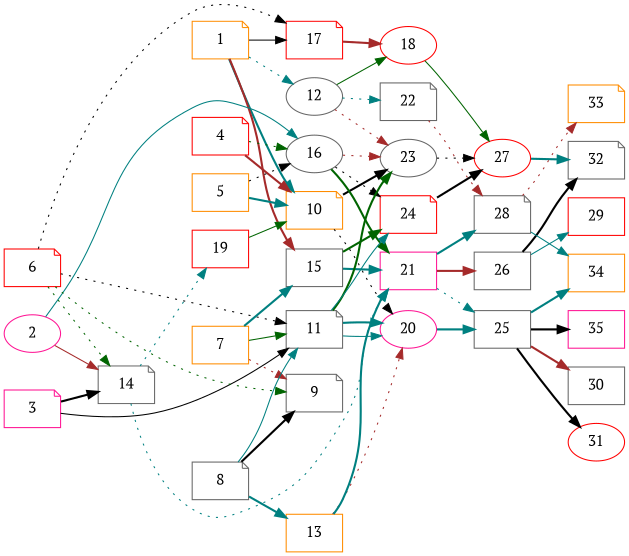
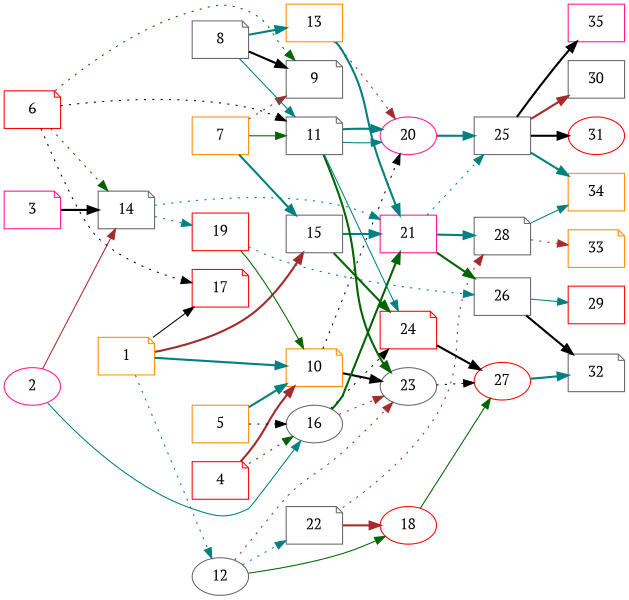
edge "17" -> "18": now "22" -> "18"
edge "21" -> "26": color brown -> darkgreen
edge "19" -> "26": added
edge "3" -> "11": removed
